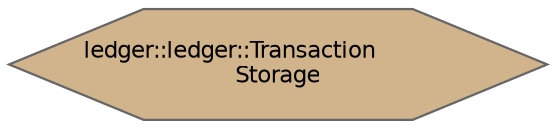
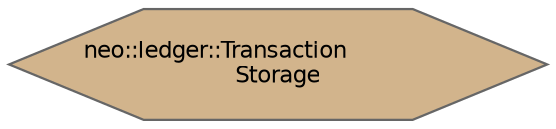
node "ledger::ledger::Transaction Storage": label "ledger::ledger::Transaction Storage" -> "neo::ledger::Transaction Storage"
